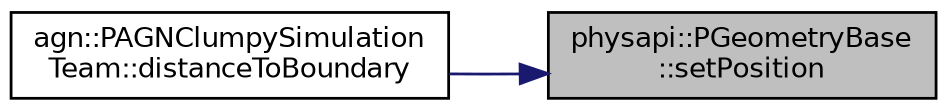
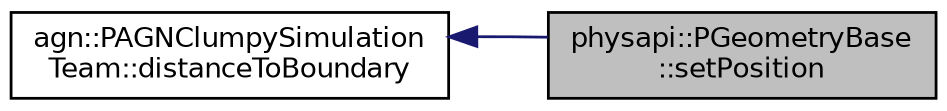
edge "agn::PAGNClumpySimulation Team::distanceToBoundary" -> "physapi::PGeometryBase ::setPosition": reversed
